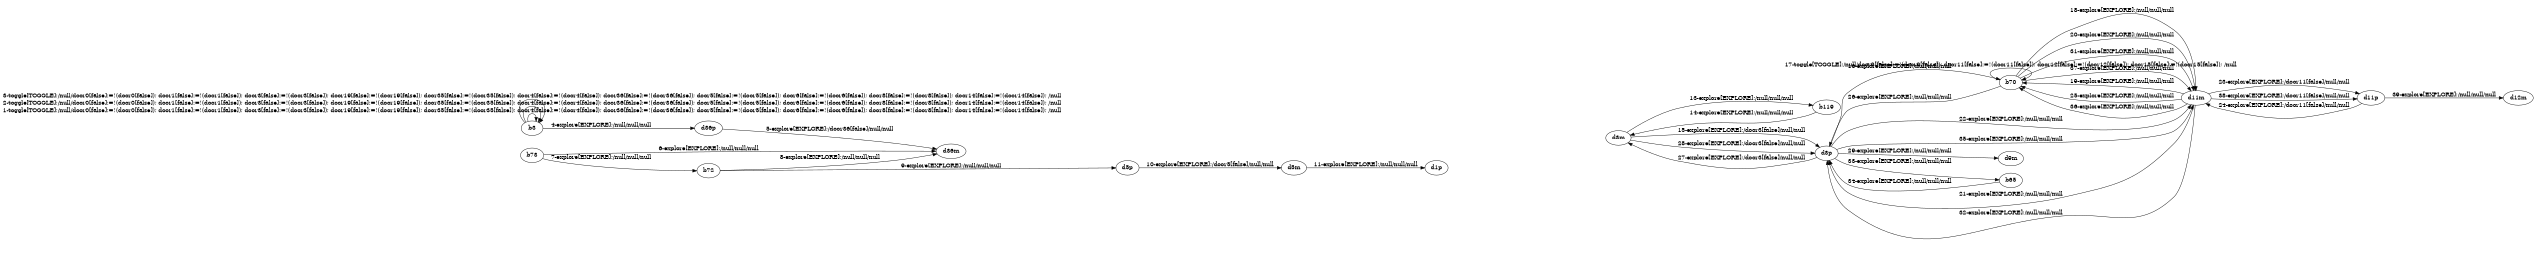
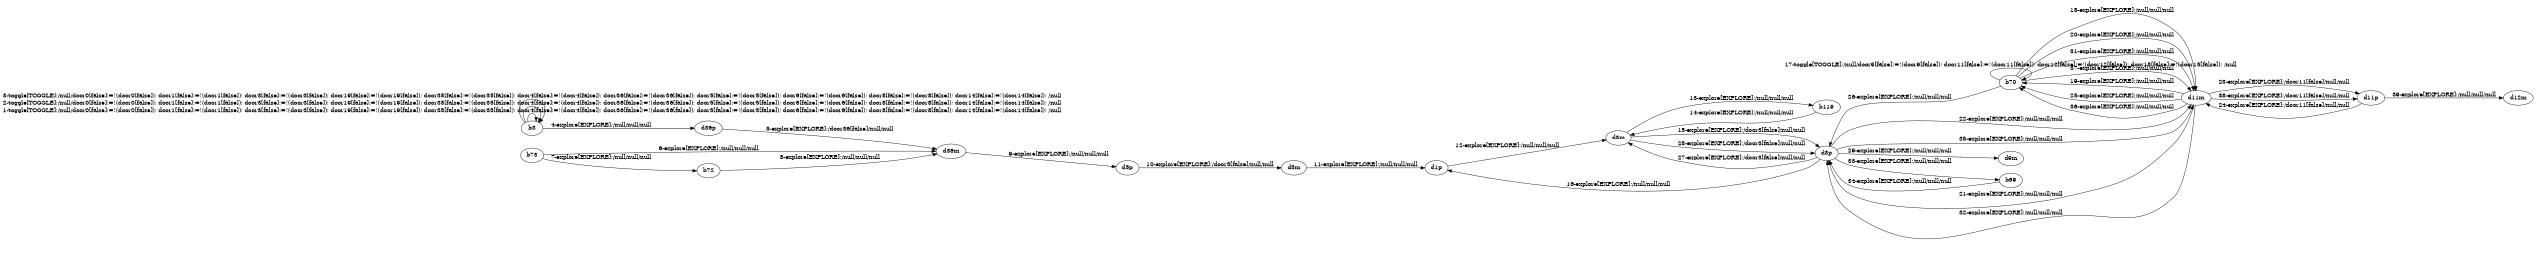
edge "d3p" -> "b70": now "d3p" -> "d1p"
edge "d1p" -> "d3m": added, label "12-explore[EXPLORE];/null/null/null"
edge "b72" -> "d5p": now "d36m" -> "d5p"
node "b65": label "b65" -> "b69"
